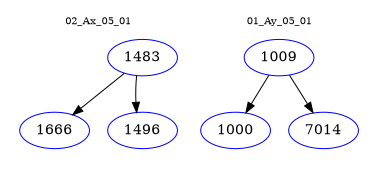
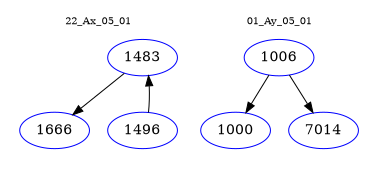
cluster "02_Ax_05_01": label "02_Ax_05_01" -> "22_Ax_05_01"
node "1009": label "1009" -> "1006"
edge "1483" -> "1496": reversed
